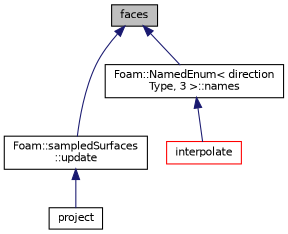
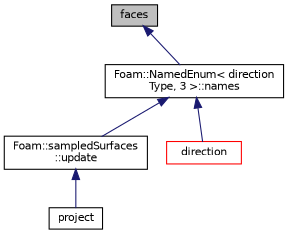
edge "Foam::sampledSurfaces ::update" -> "faces": now "Foam::sampledSurfaces ::update" -> "Foam::NamedEnum< direction Type, 3 >::names"
node "interpolate": label "interpolate" -> "direction"
